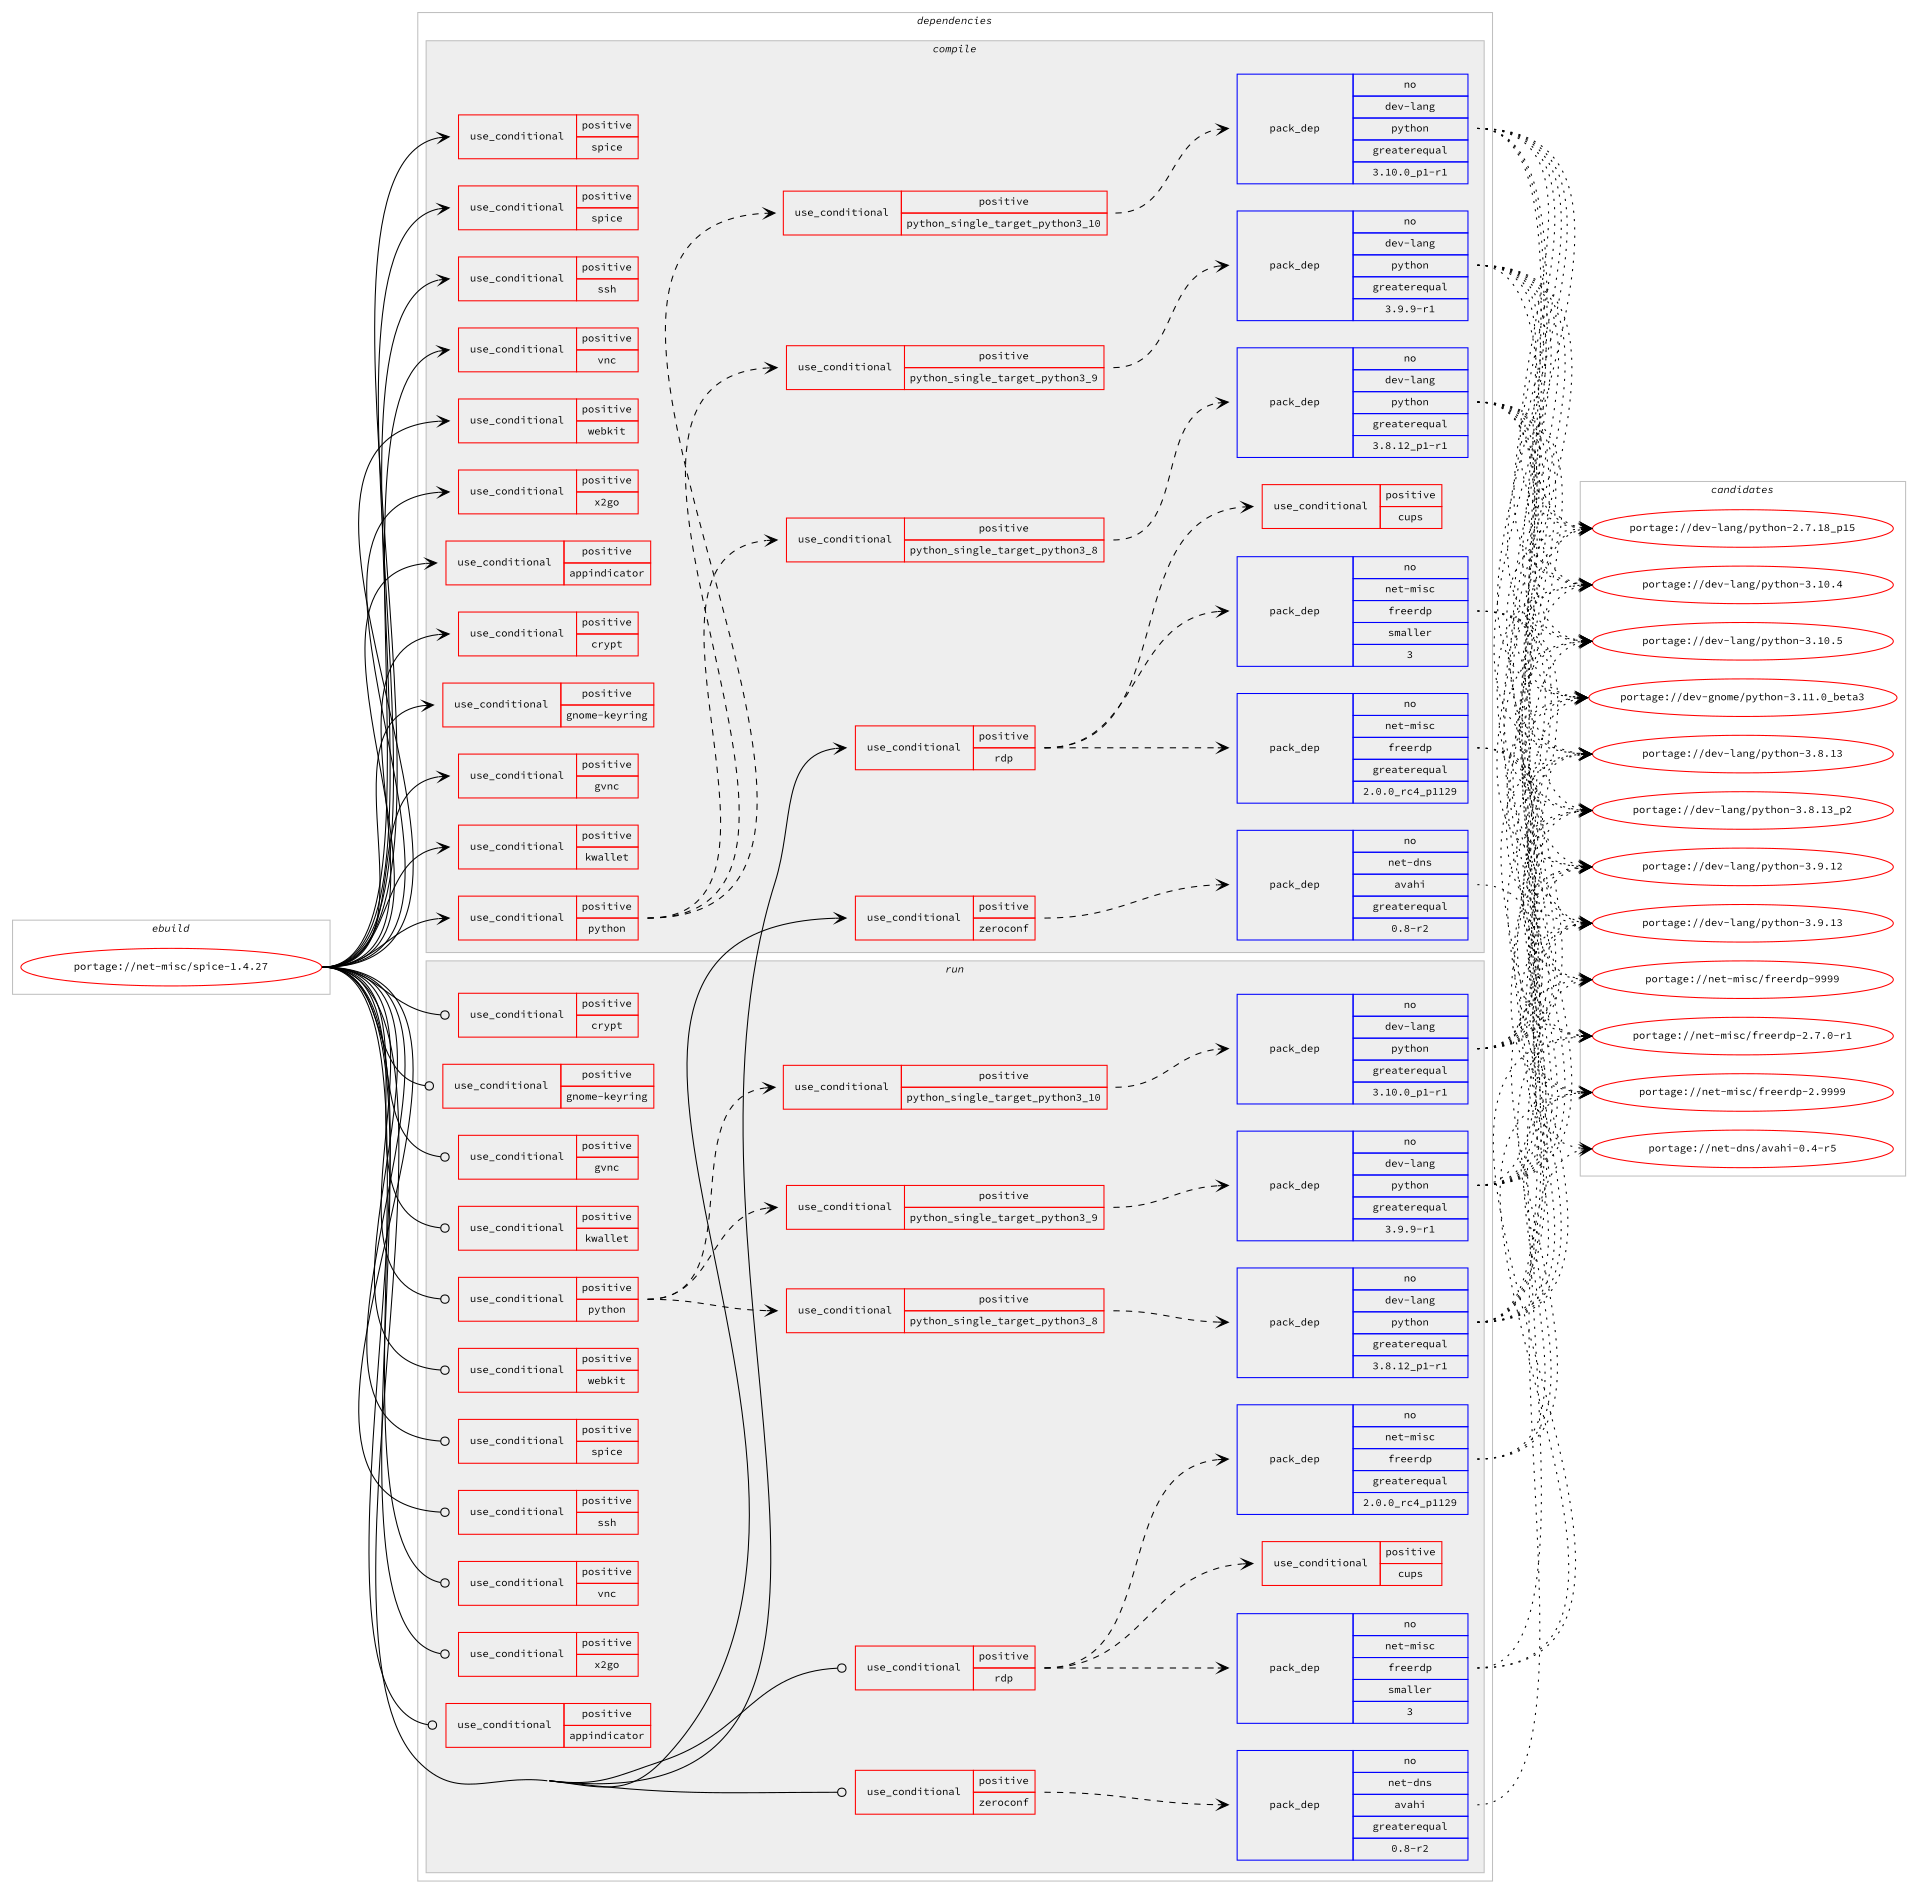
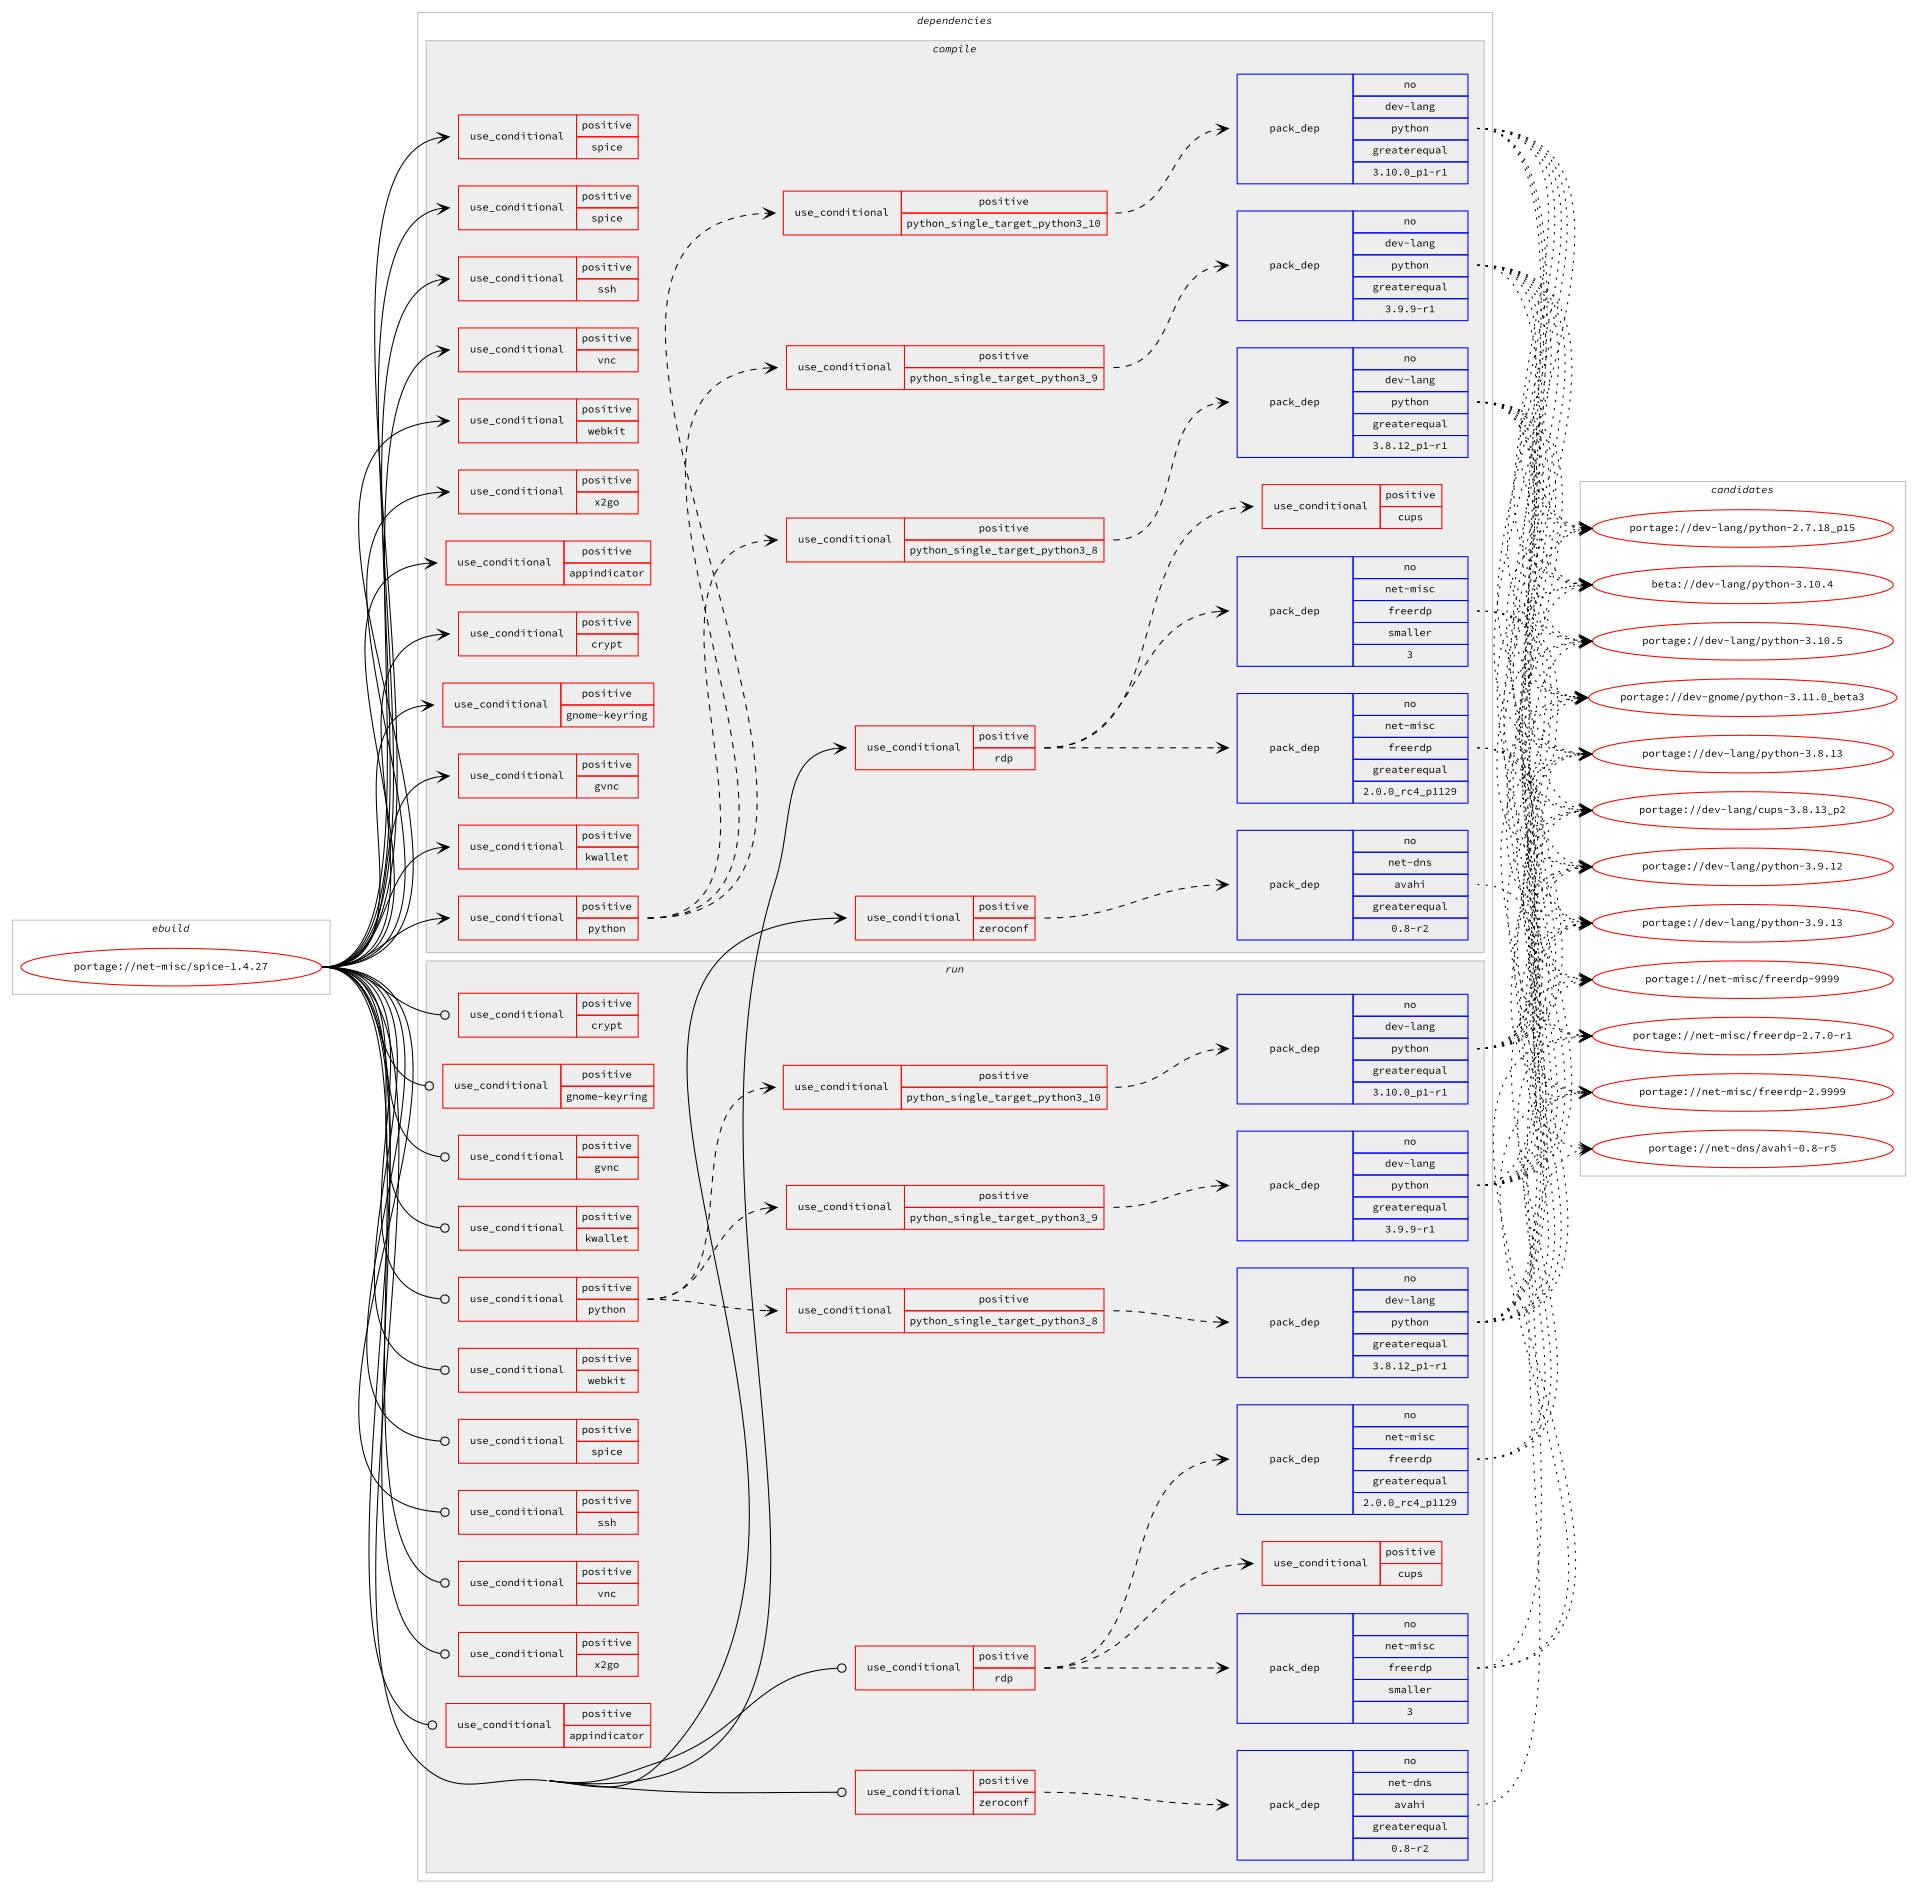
node "portage://dev-lang/python-3.10.4": label "portage://dev-lang/python-3.10.4" -> "beta://dev-lang/python-3.10.4"
node "portage://dev-lang/python-3.8.13_p2": label "portage://dev-lang/python-3.8.13_p2" -> "portage://dev-lang/cups-3.8.13_p2"
node "portage://net-dns/avahi-0.4-r5": label "portage://net-dns/avahi-0.4-r5" -> "portage://net-dns/avahi-0.8-r5"
